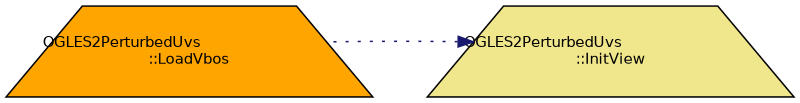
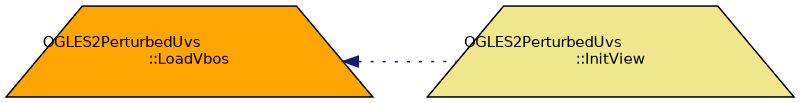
edge "OGLES2PerturbedUvs ::LoadVbos" -> "OGLES2PerturbedUvs ::InitView": reversed
